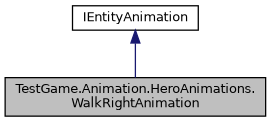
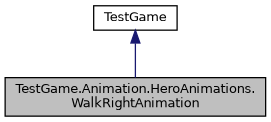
node "IEntityAnimation": label "IEntityAnimation" -> "TestGame"
